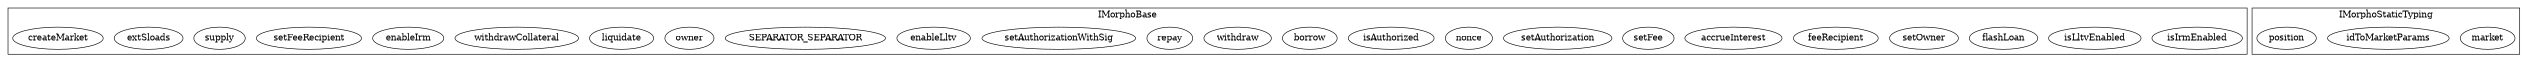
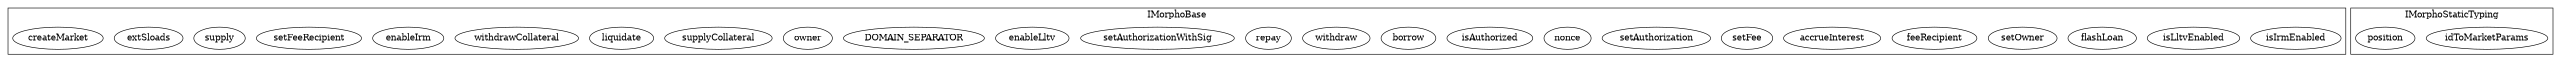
node "supplyCollateral": added
node "SEPARATOR_SEPARATOR": label "SEPARATOR_SEPARATOR" -> "DOMAIN_SEPARATOR"
node "market": removed
